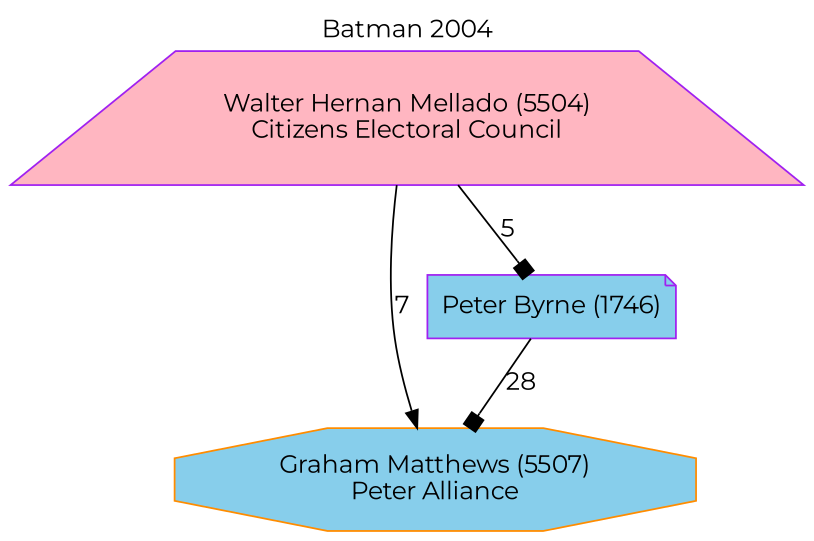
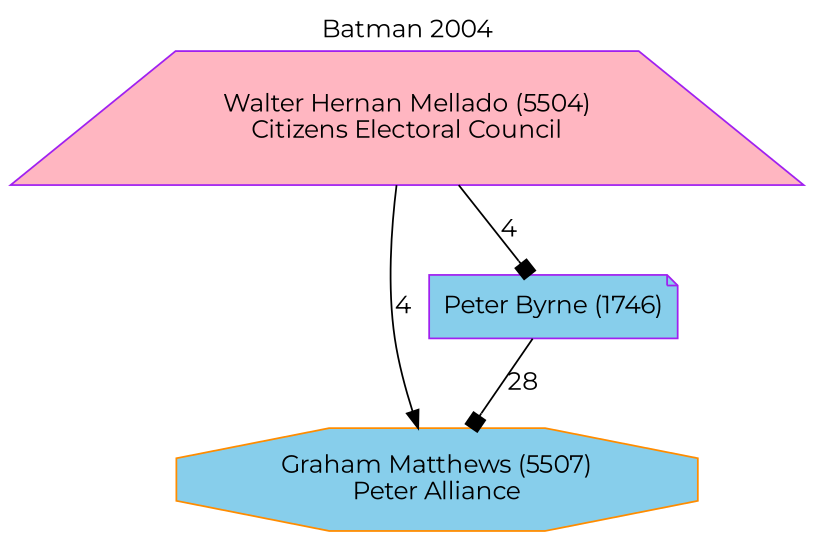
edge "Walter Hernan Mellado (5504) Citizens Electoral Council" -> "Peter Byrne (1746)": label "5" -> "4"
edge "Walter Hernan Mellado (5504) Citizens Electoral Council" -> "Graham Matthews (5507) Peter Alliance": label "7" -> "4"
